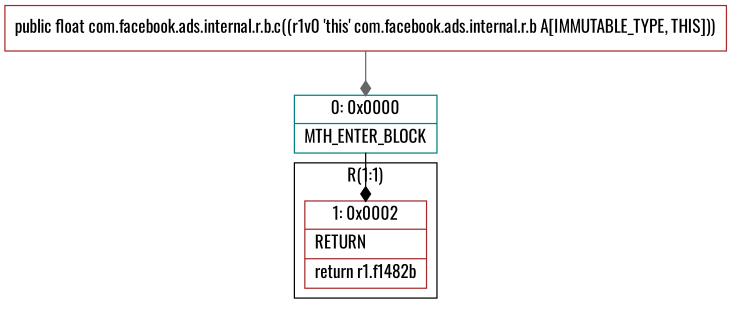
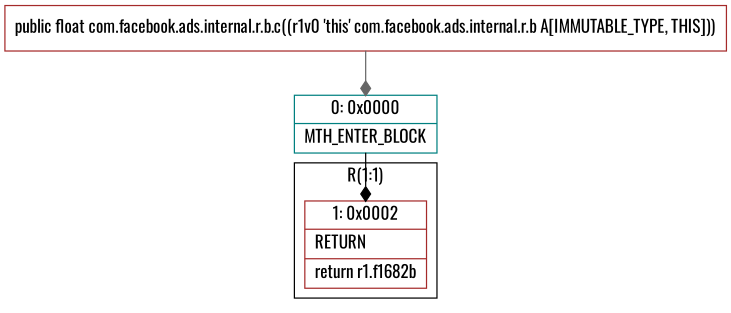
node "1: 0x0002": text "return r1.f1482b" -> "return r1.f1682b"
